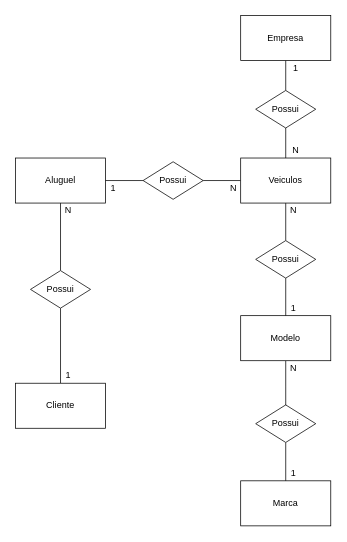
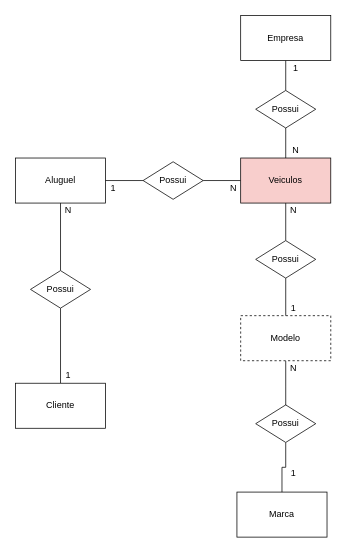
node "Veiculos": fillcolor #ffffff -> #f8cecc
node "Modelo": style solid -> dashed
node "Marca": moved (285, 503) -> (282, 514)
